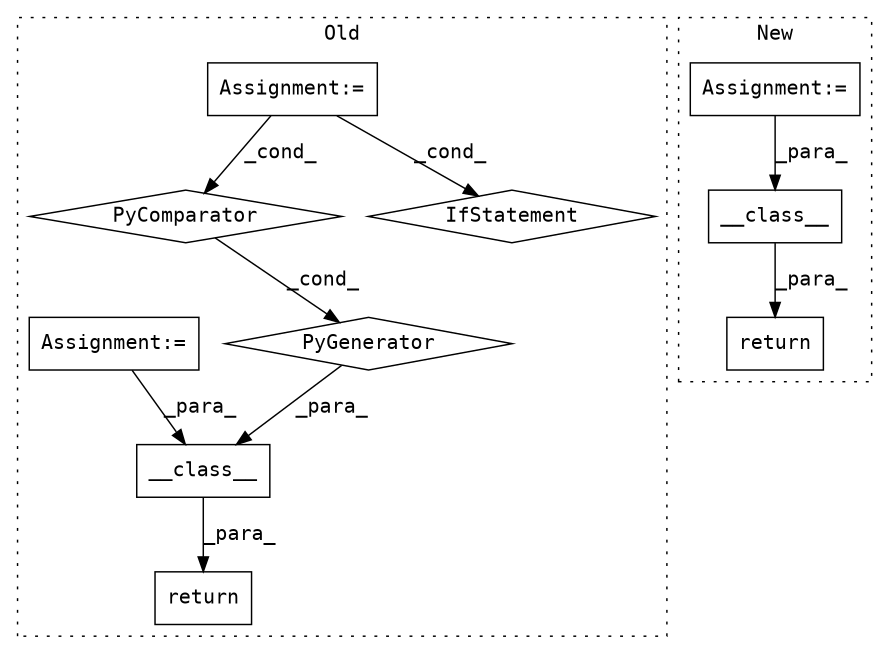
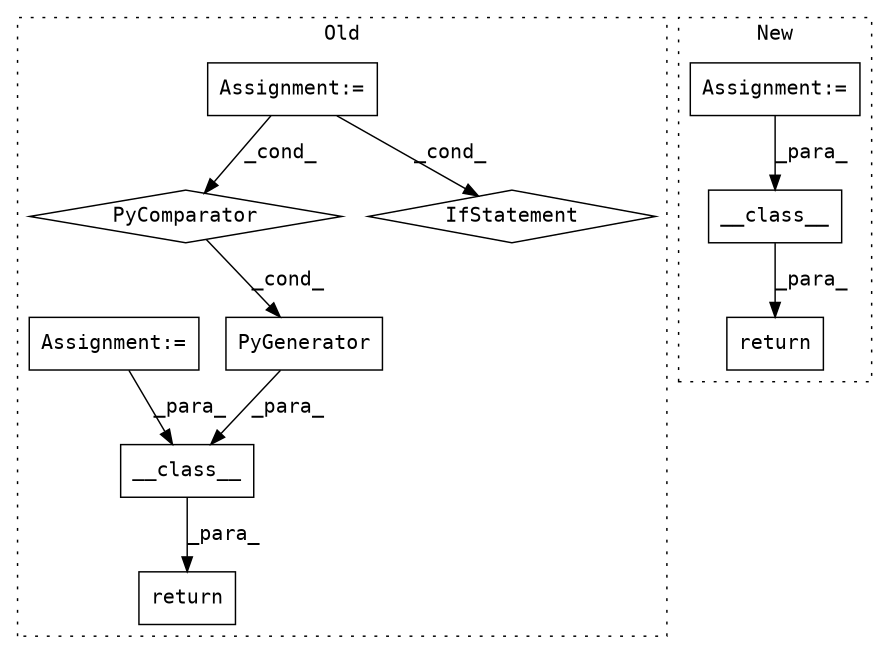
node "PyGenerator": shape diamond -> box
